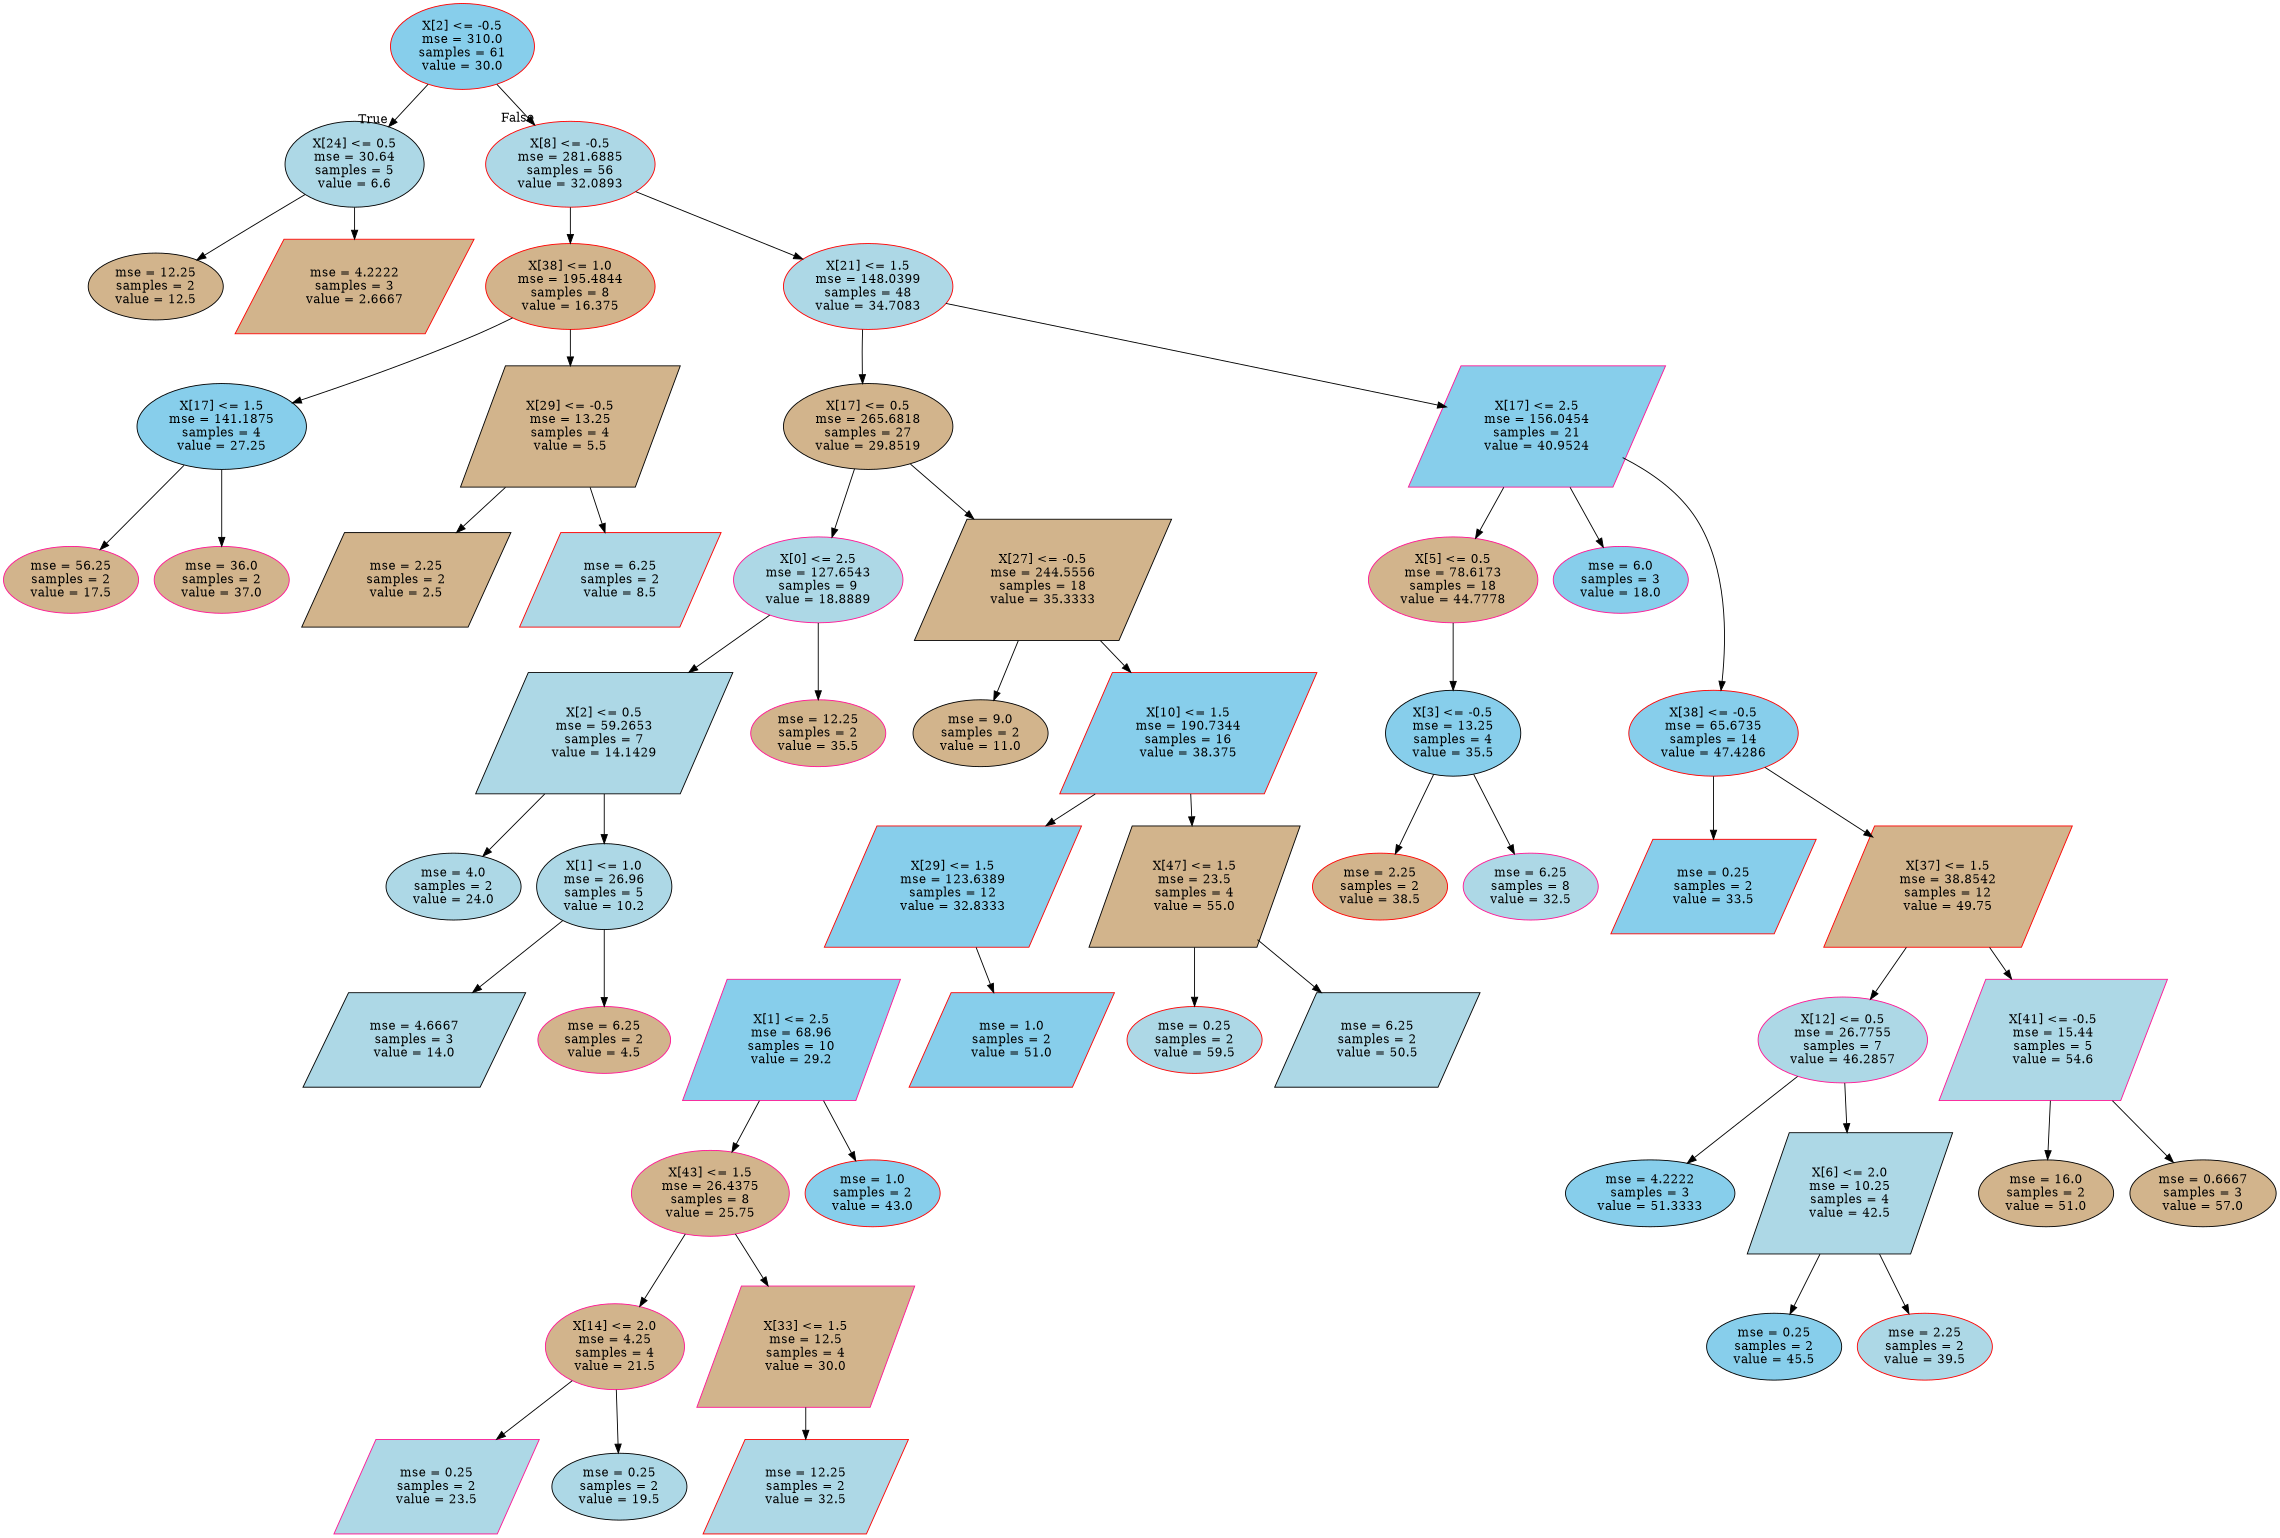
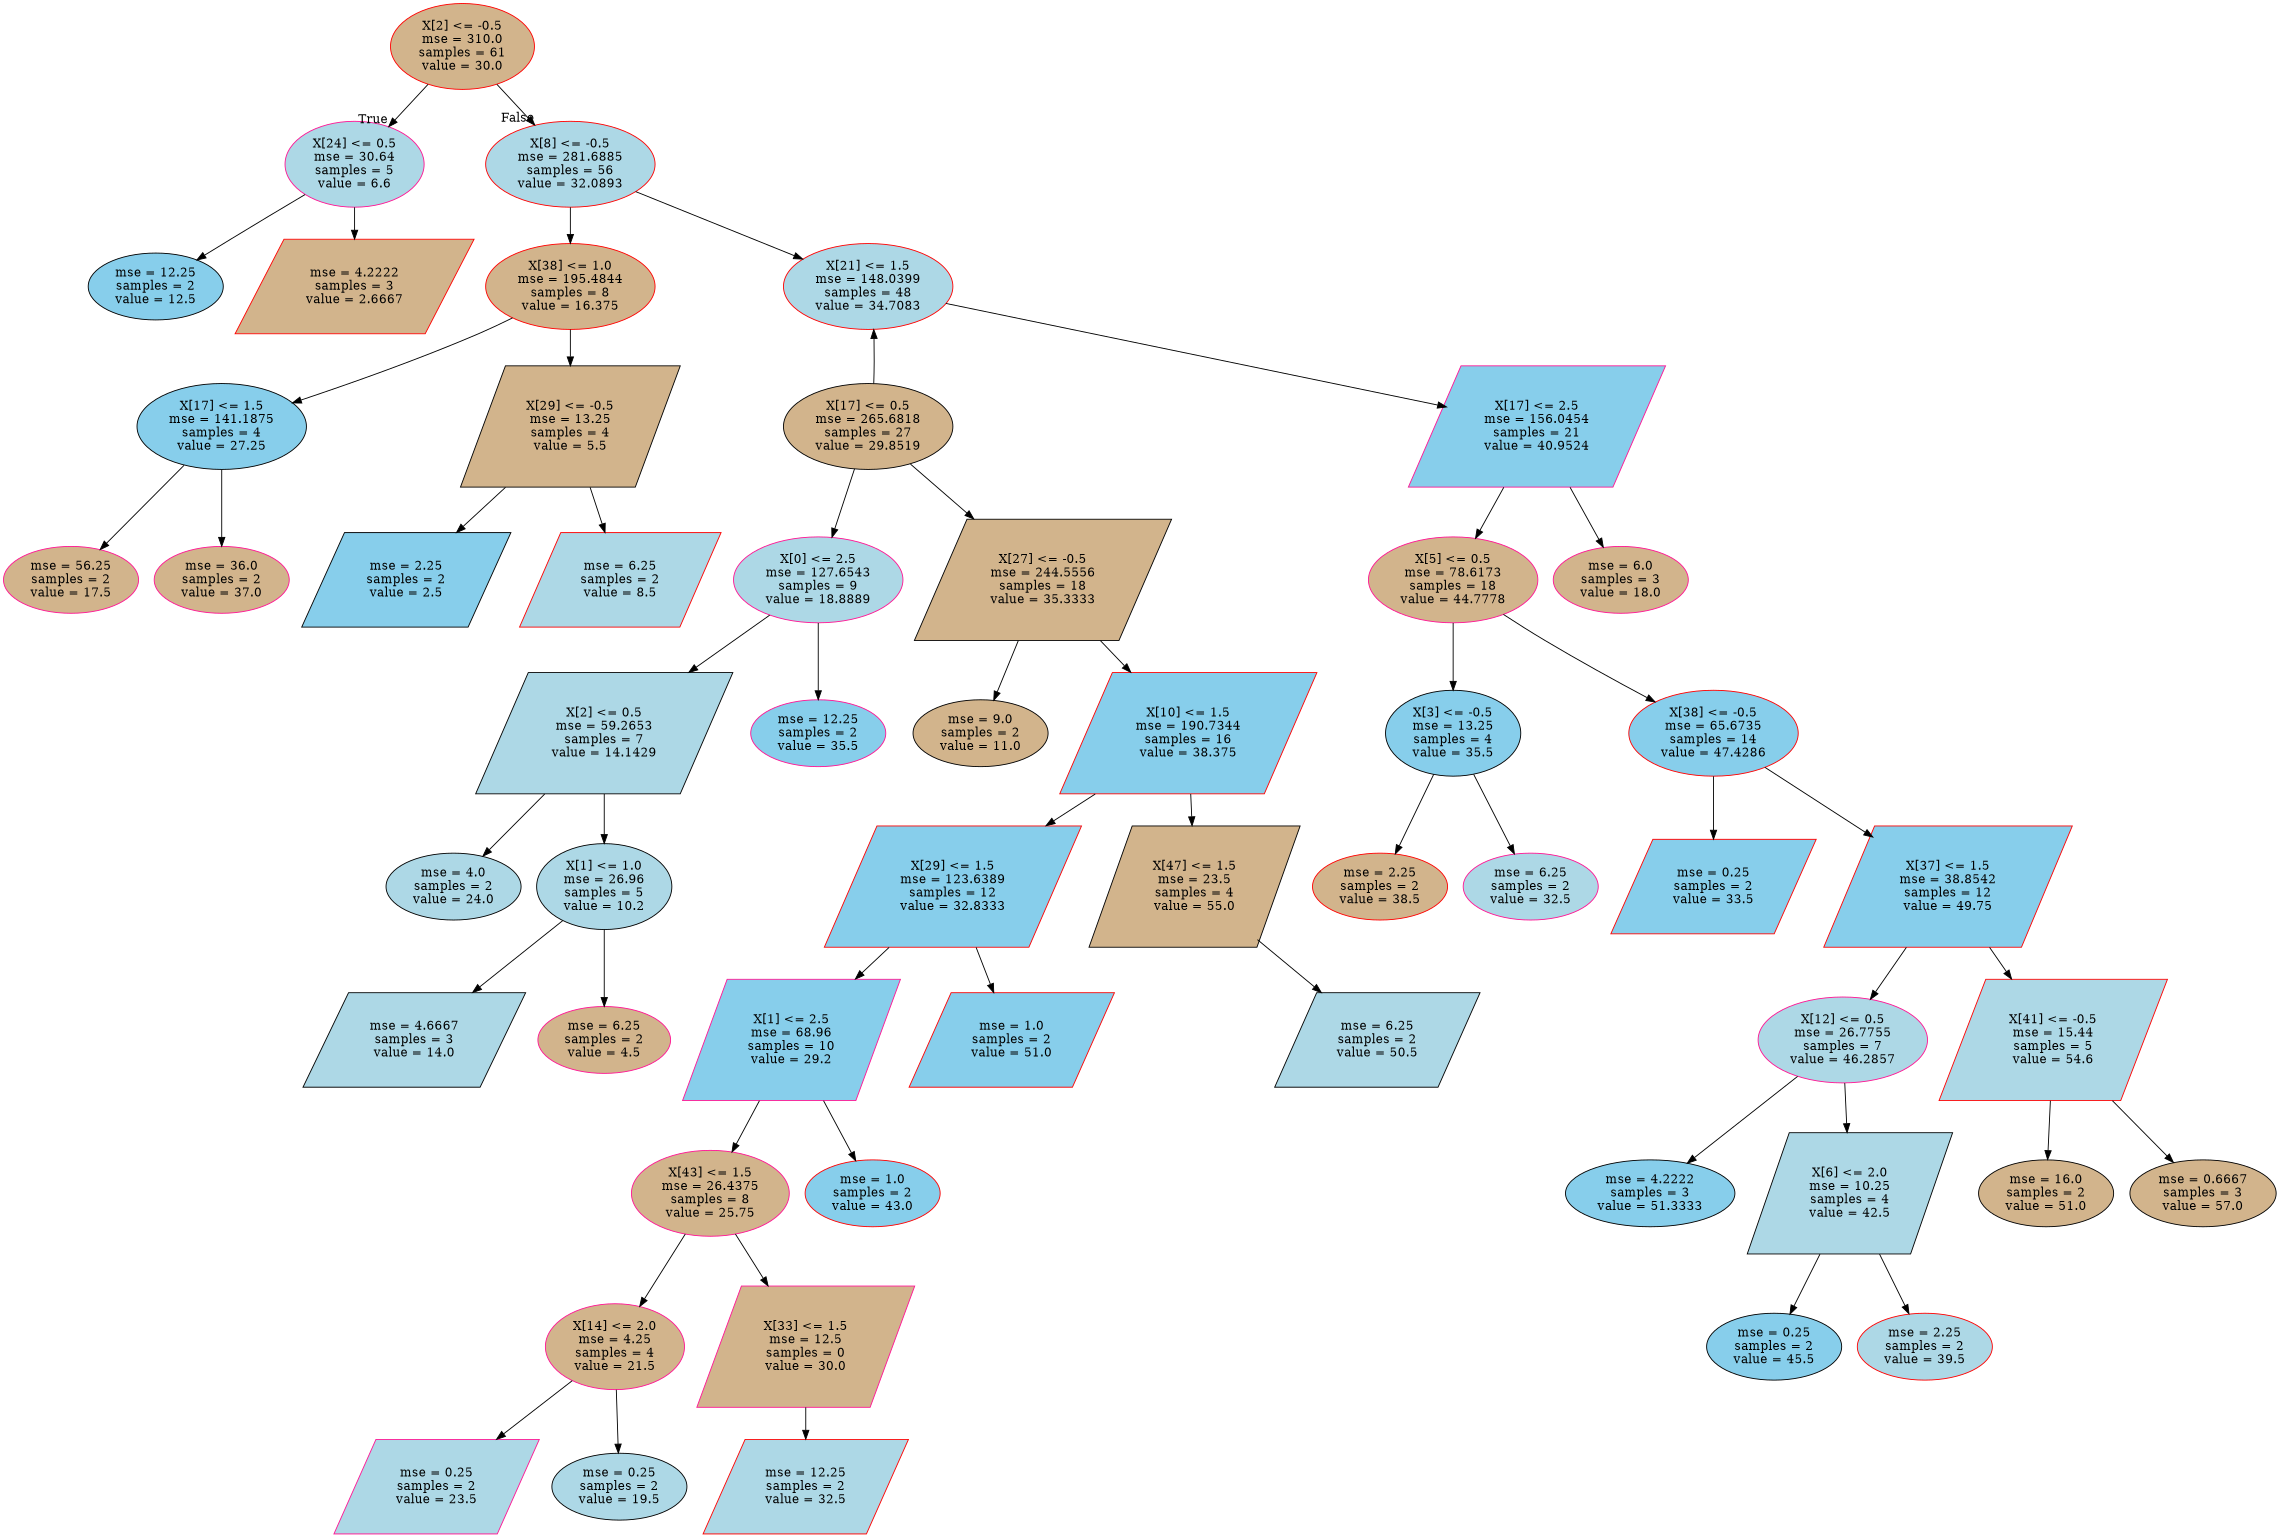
node "X[2] <= -0.5 mse = 310.0 samples = 61 value = 30.0": fillcolor skyblue -> tan
node "X[24] <= 0.5 mse = 30.64 samples = 5 value = 6.6": color black -> deeppink
node "mse = 12.25 samples = 2 value = 12.5": fillcolor tan -> skyblue
edge "X[21] <= 1.5 mse = 148.0399 samples = 48 value = 34.7083" -> "X[17] <= 0.5 mse = 265.6818 samples = 27 value = 29.8519": reversed
edge "X[17] <= 2.5 mse = 156.0454 samples = 21 value = 40.9524" -> "X[38] <= -0.5 mse = 65.6735 samples = 14 value = 47.4286": now "X[5] <= 0.5 mse = 78.6173 samples = 18 value = 44.7778" -> "X[38] <= -0.5 mse = 65.6735 samples = 14 value = 47.4286"
node "mse = 2.25 samples = 2 value = 2.5": fillcolor tan -> skyblue
node "mse = 6.0 samples = 3 value = 18.0": fillcolor skyblue -> tan
node "mse = 12.25 samples = 2 value = 35.5": fillcolor tan -> skyblue
node "mse = 6.25 samples = 8 value = 32.5": label "mse = 6.25 samples = 8 value = 32.5" -> "mse = 6.25 samples = 2 value = 32.5"
node "X[37] <= 1.5 mse = 38.8542 samples = 12 value = 49.75": fillcolor tan -> skyblue
edge "X[29] <= 1.5 mse = 123.6389 samples = 12 value = 32.8333" -> "X[1] <= 2.5 mse = 68.96 samples = 10 value = 29.2": added
node "mse = 0.25 samples = 2 value = 59.5": removed
node "X[41] <= -0.5 mse = 15.44 samples = 5 value = 54.6": color deeppink -> red
node "X[33] <= 1.5 mse = 12.5 samples = 4 value = 30.0": label "X[33] <= 1.5 mse = 12.5 samples = 4 value = 30.0" -> "X[33] <= 1.5 mse = 12.5 samples = 0 value = 30.0"
